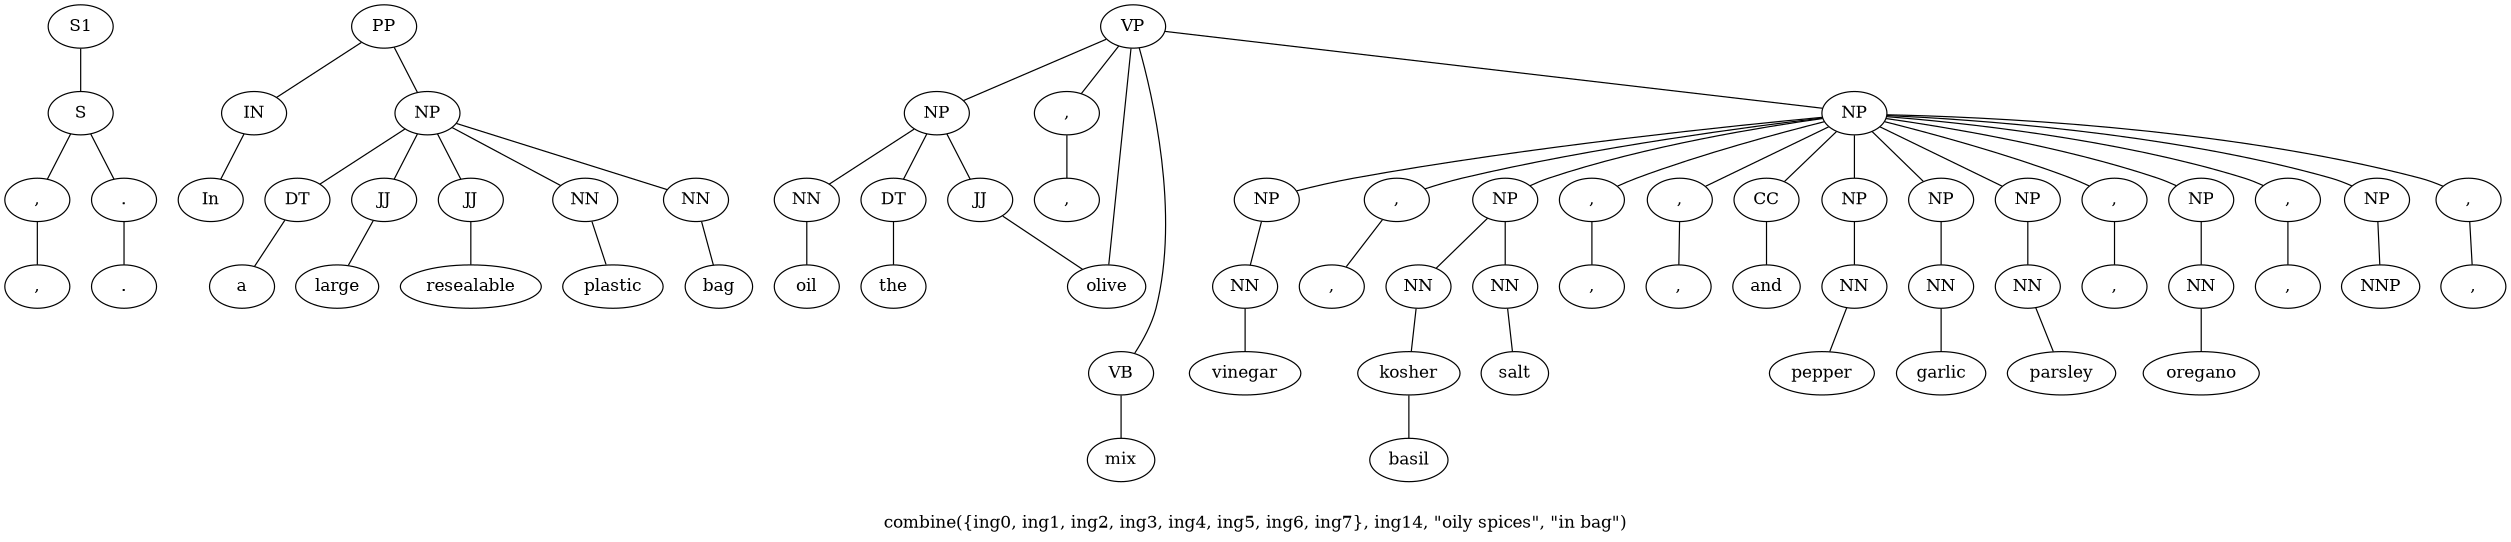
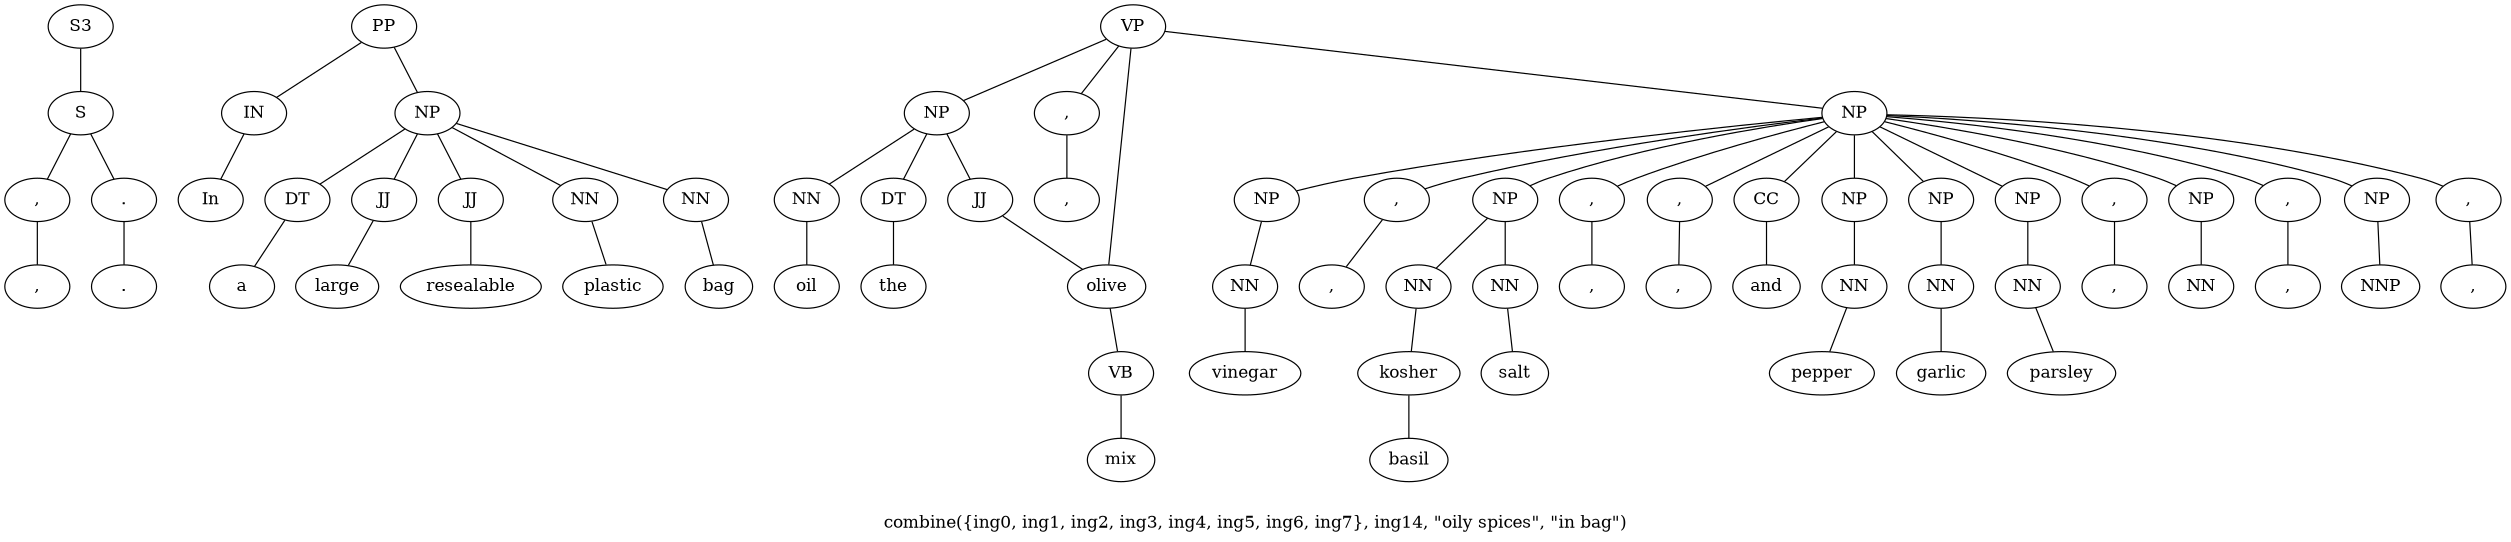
node "S1": label "S1" -> "S3"
edge "VP" -- "VB": now "olive" -- "VB"
node "oregano": removed
